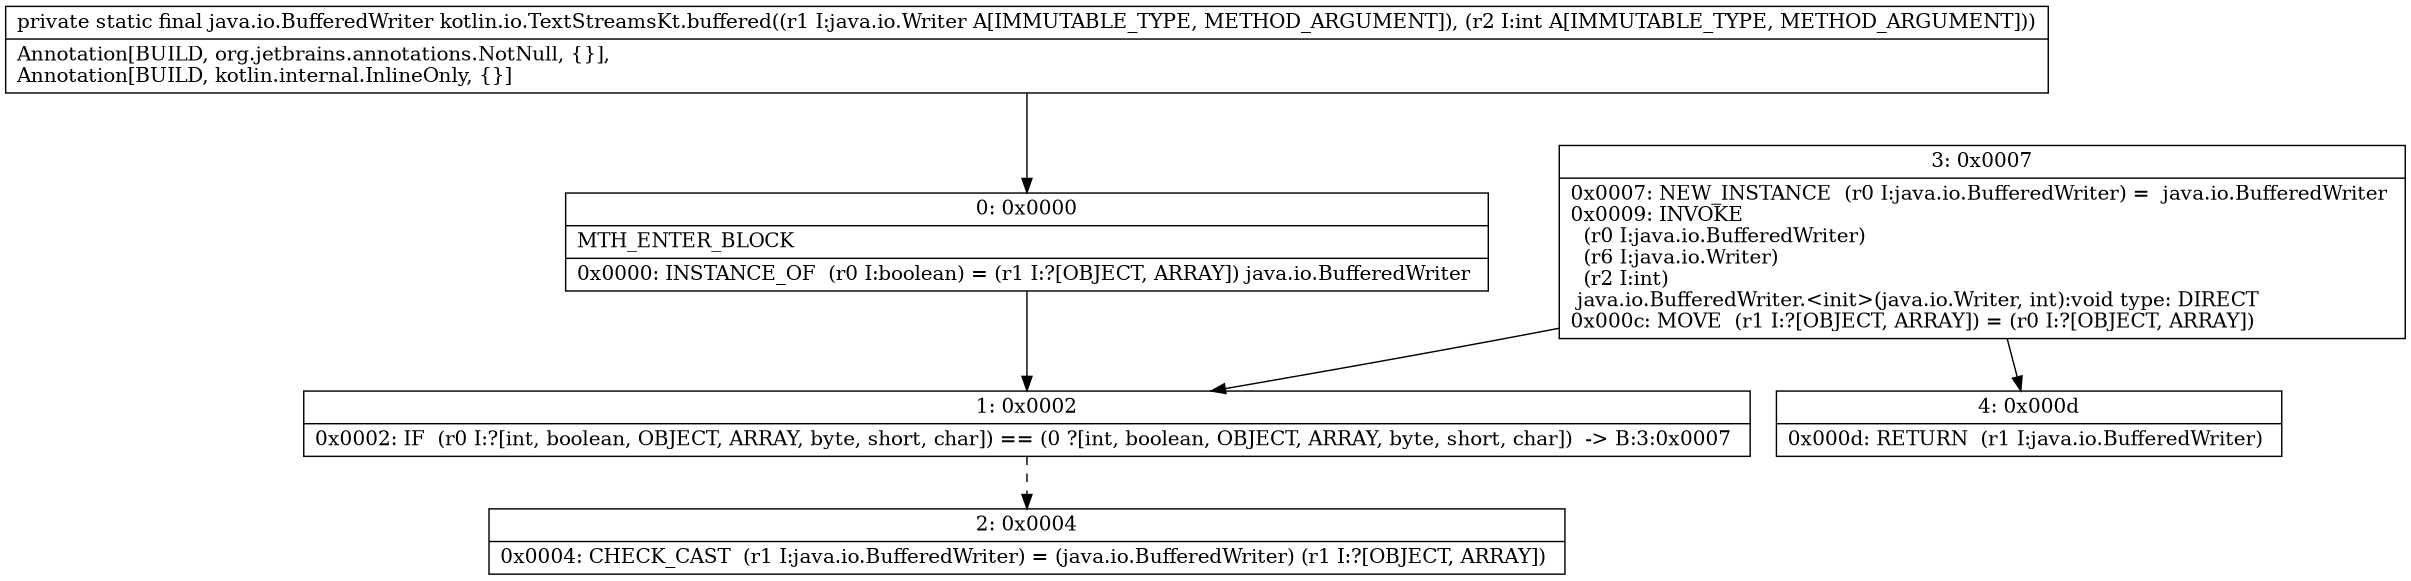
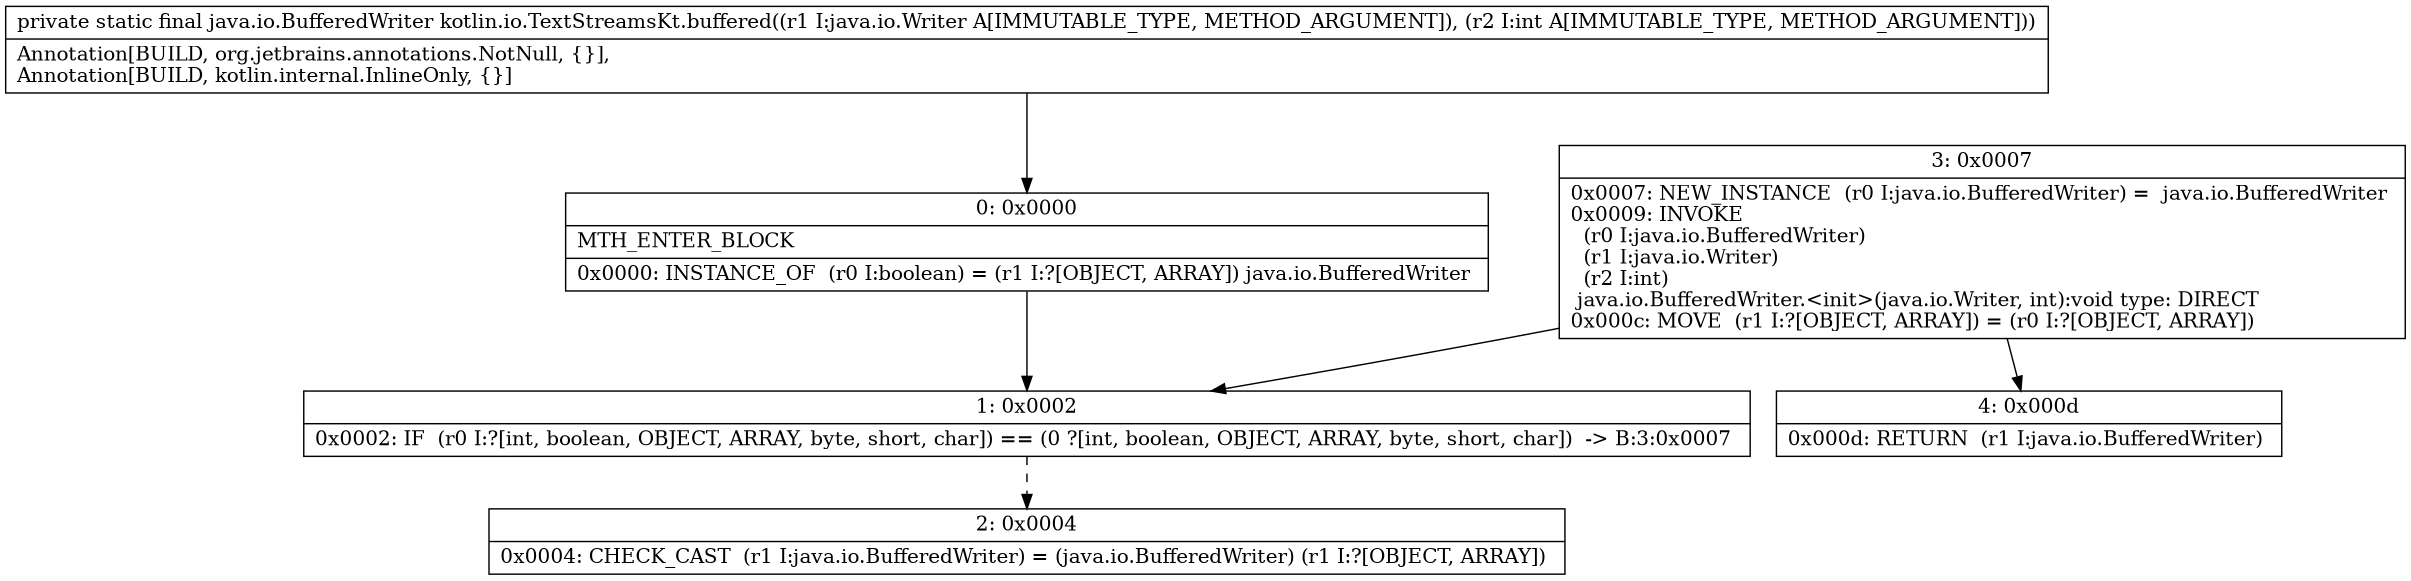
node "3: 0x0007": text "(r6 I:java.io.Writer)" -> "(r1 I:java.io.Writer)"
